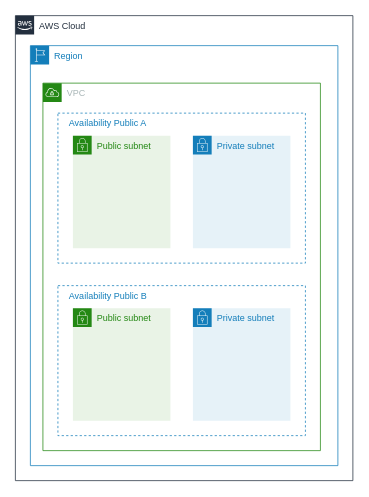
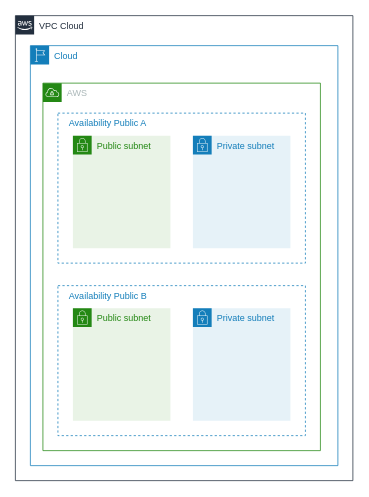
node "AWS Cloud": label "AWS Cloud" -> "VPC Cloud"
node "Region": label "Region" -> "Cloud"
node "VPC": label "VPC" -> "AWS"
